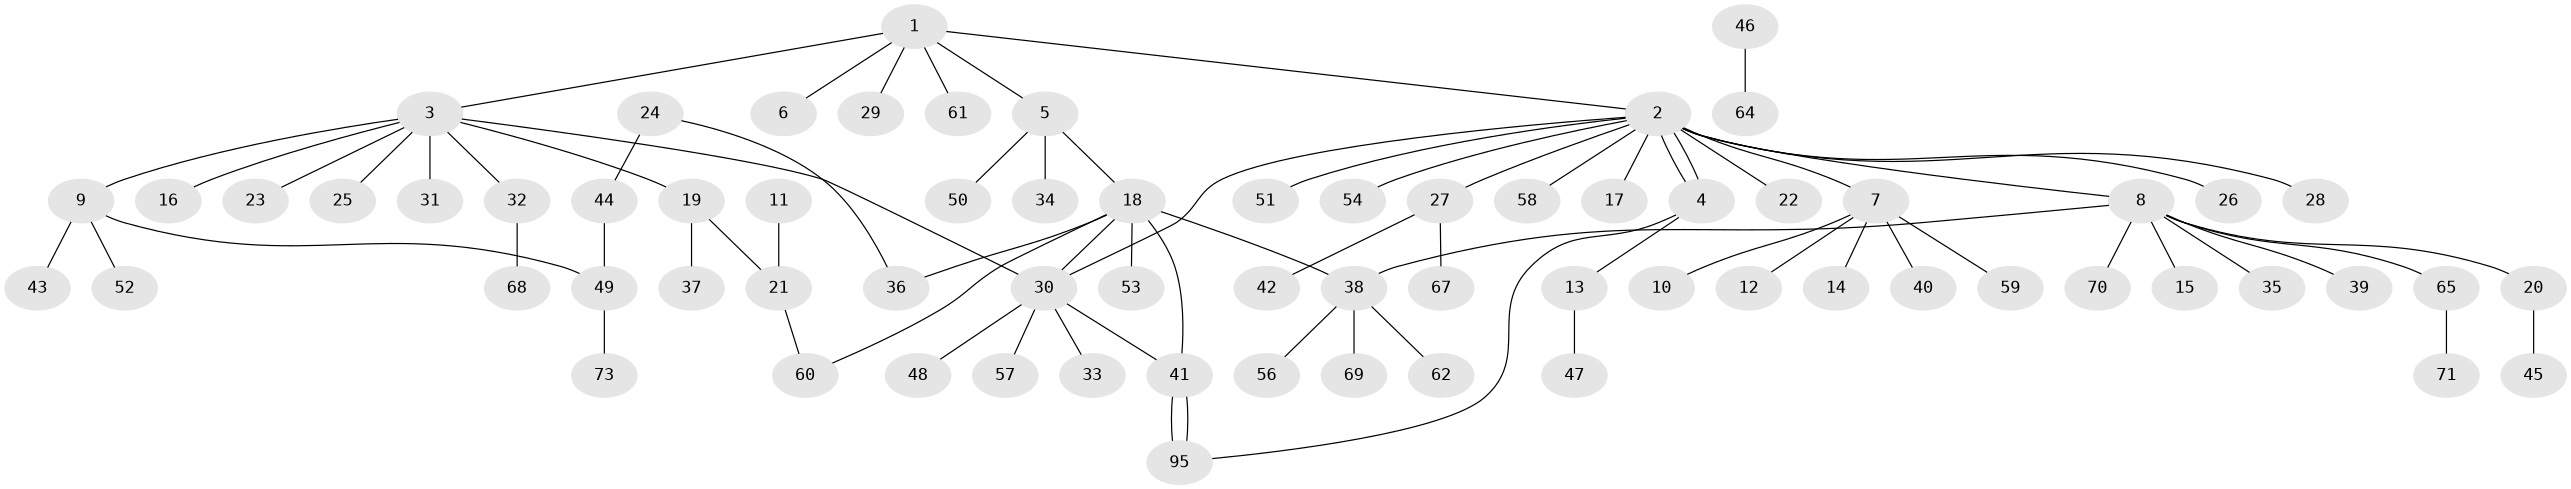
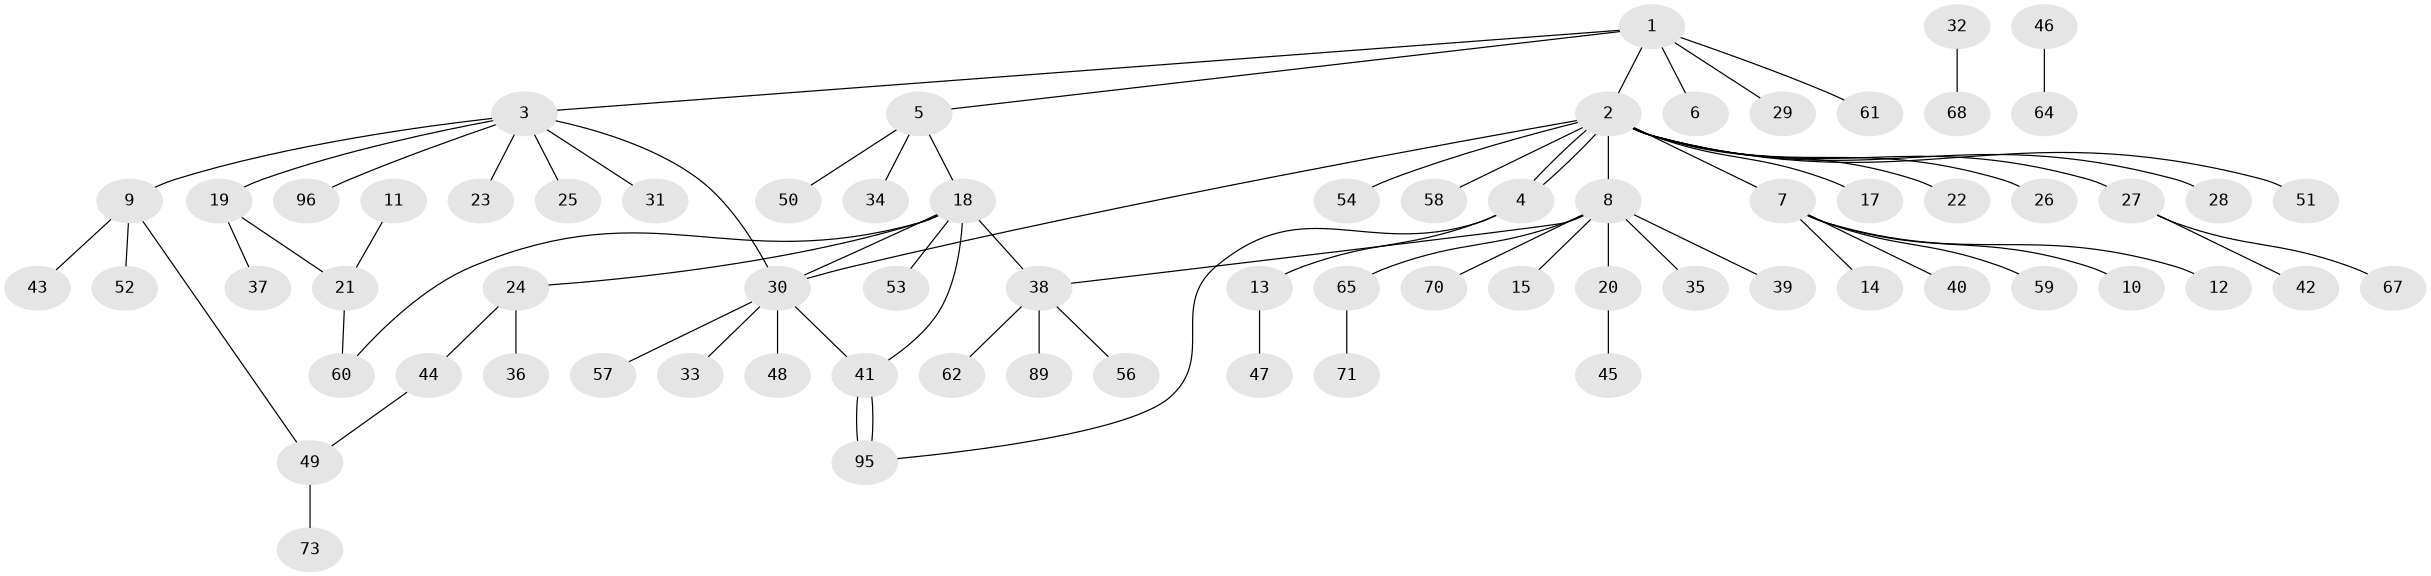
edge "3" -- "32": removed
node "16": label "16" -> "96"
edge "18" -- "36": now "18" -- "24"
node "69": label "69" -> "89"
